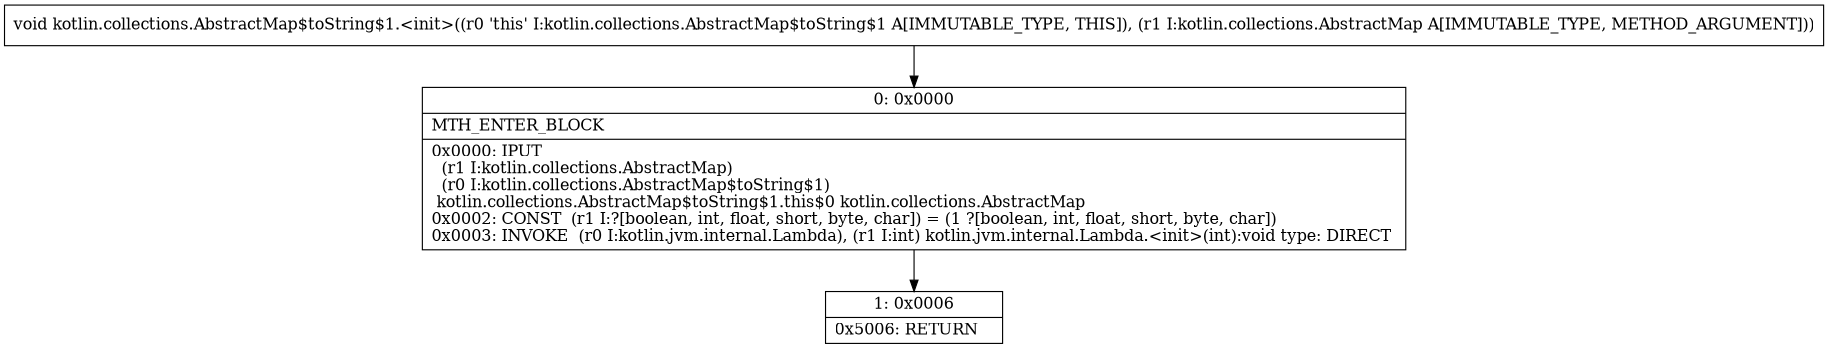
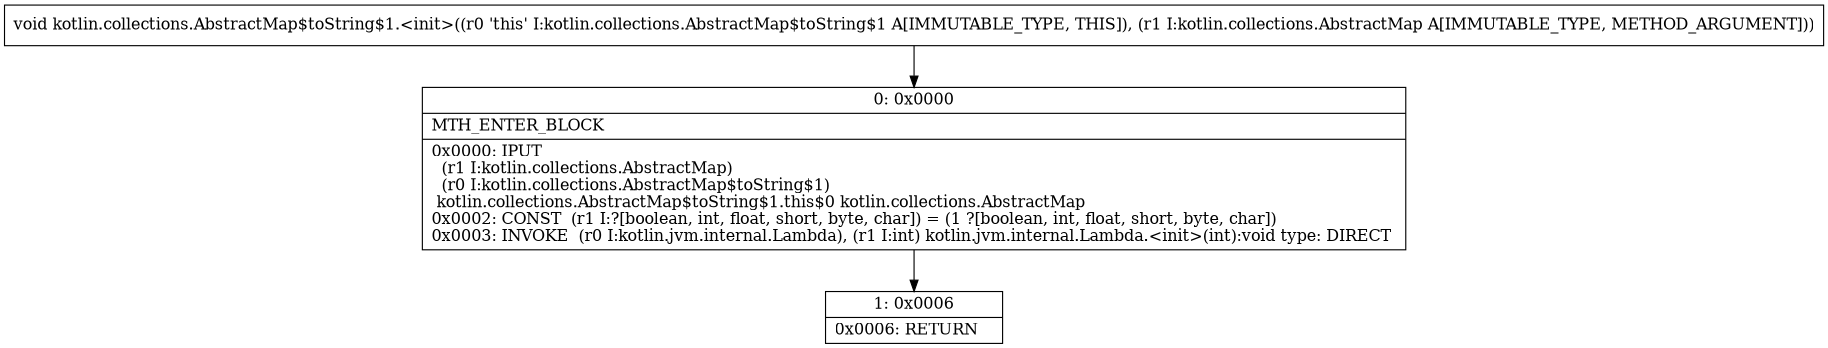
node "1: 0x0006": text "0x5006: RETURN" -> "0x0006: RETURN"
